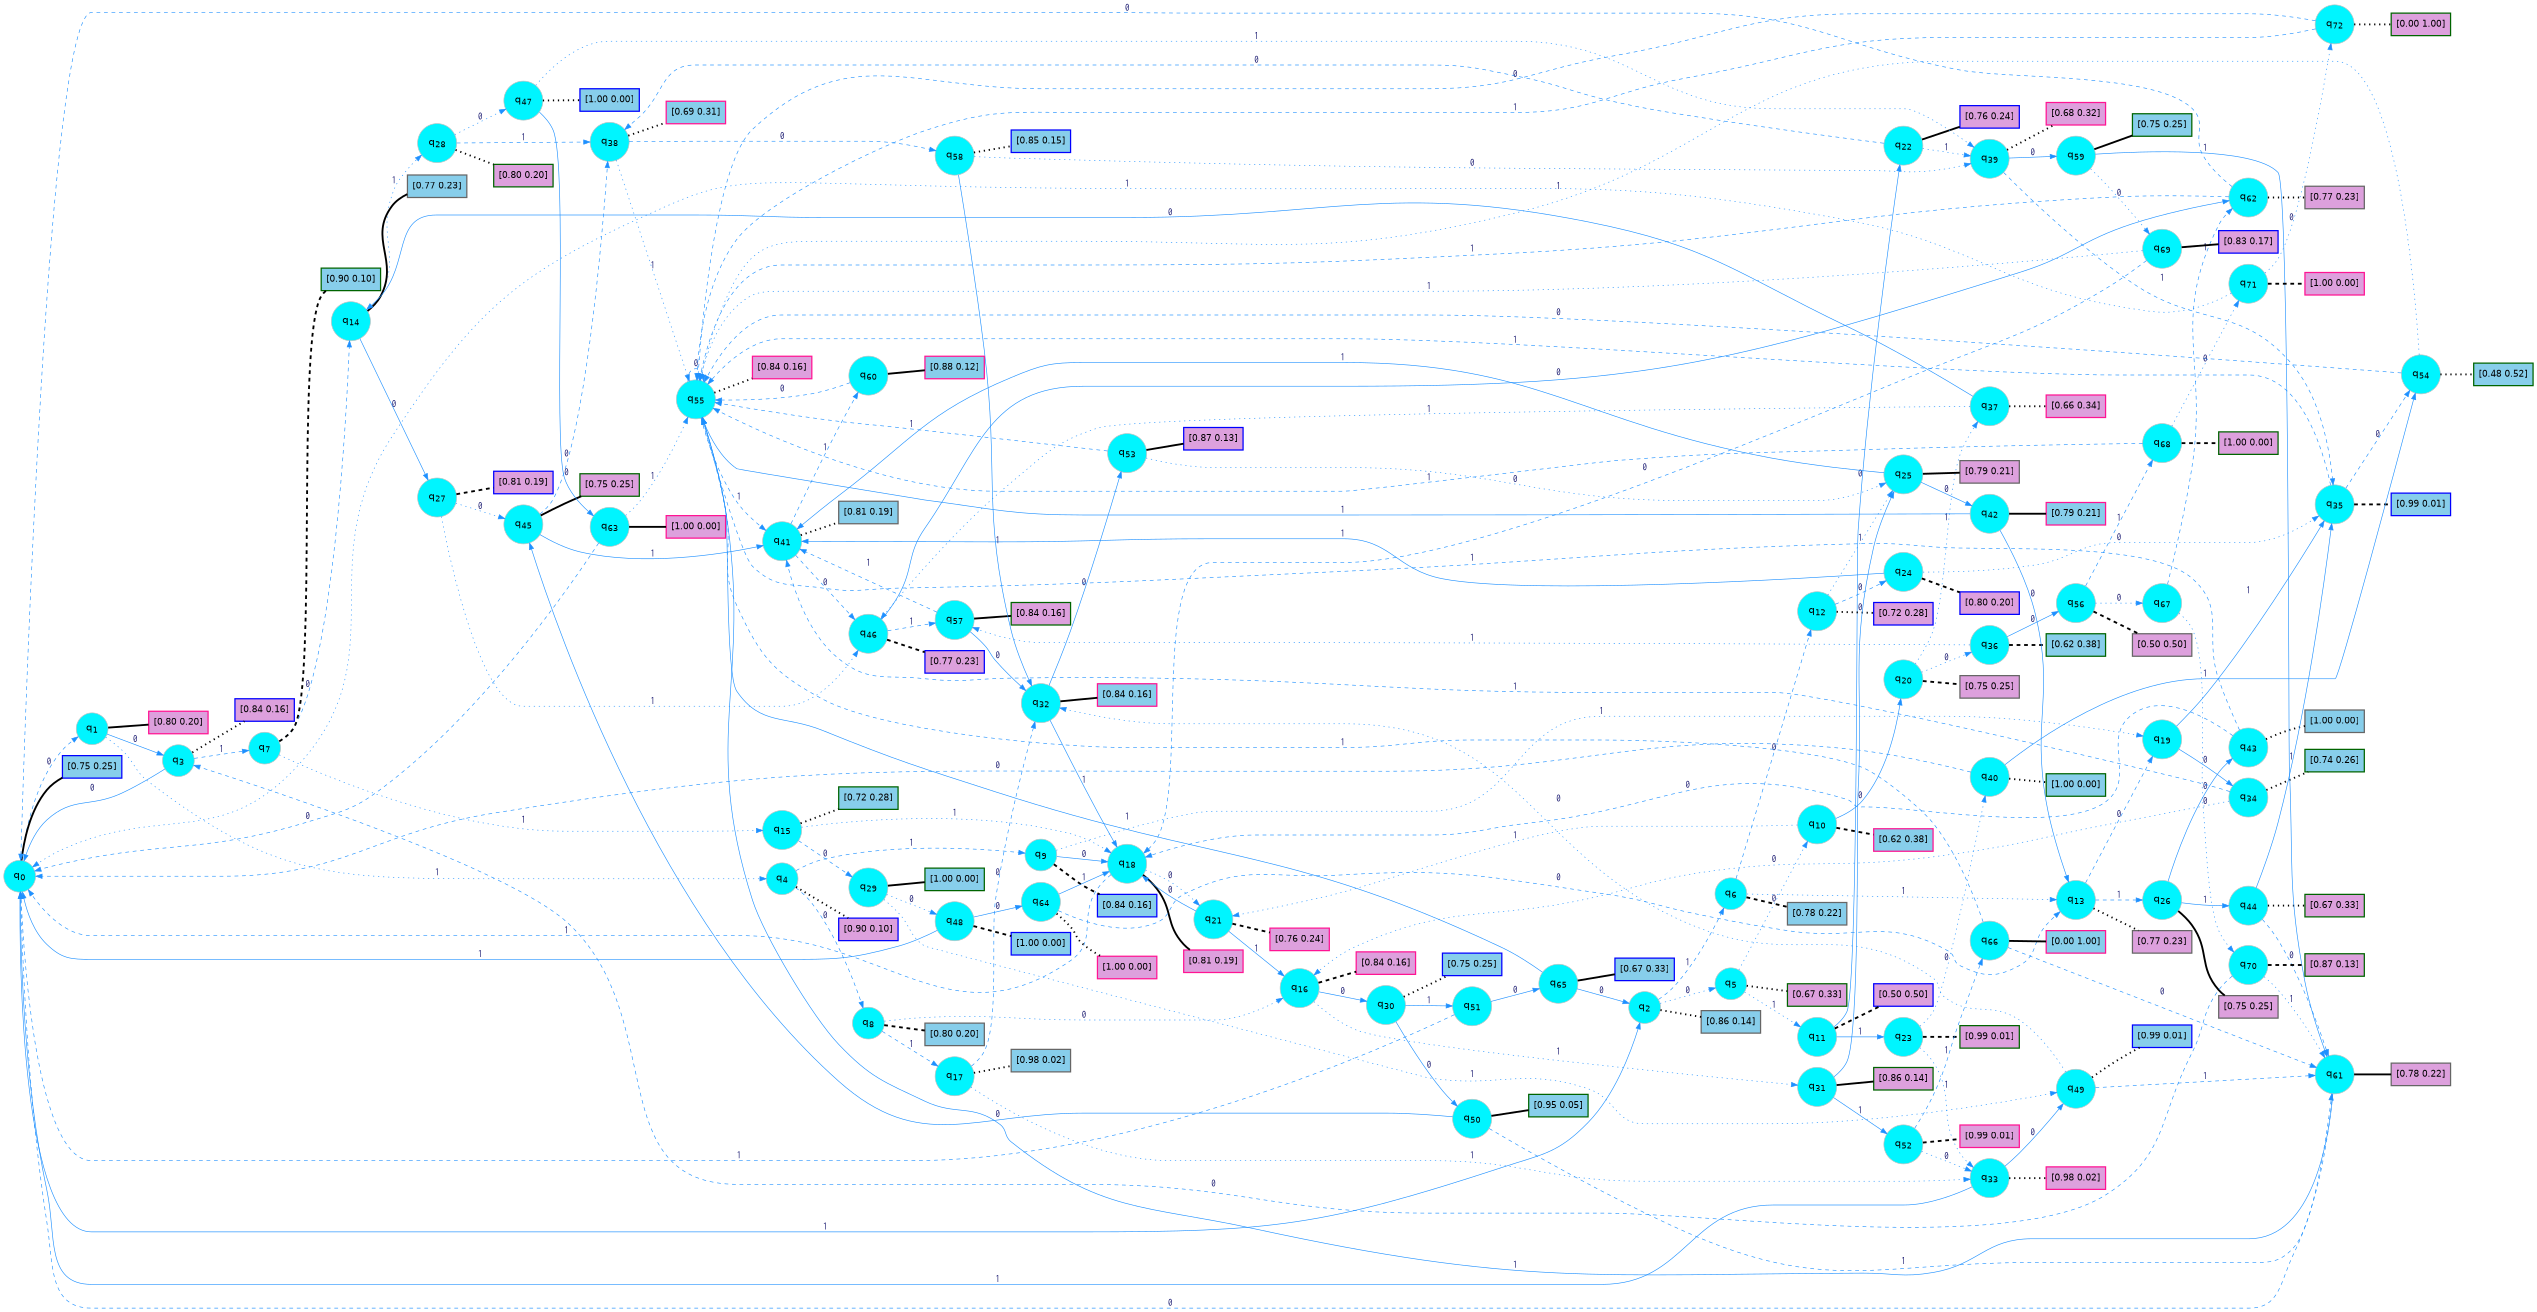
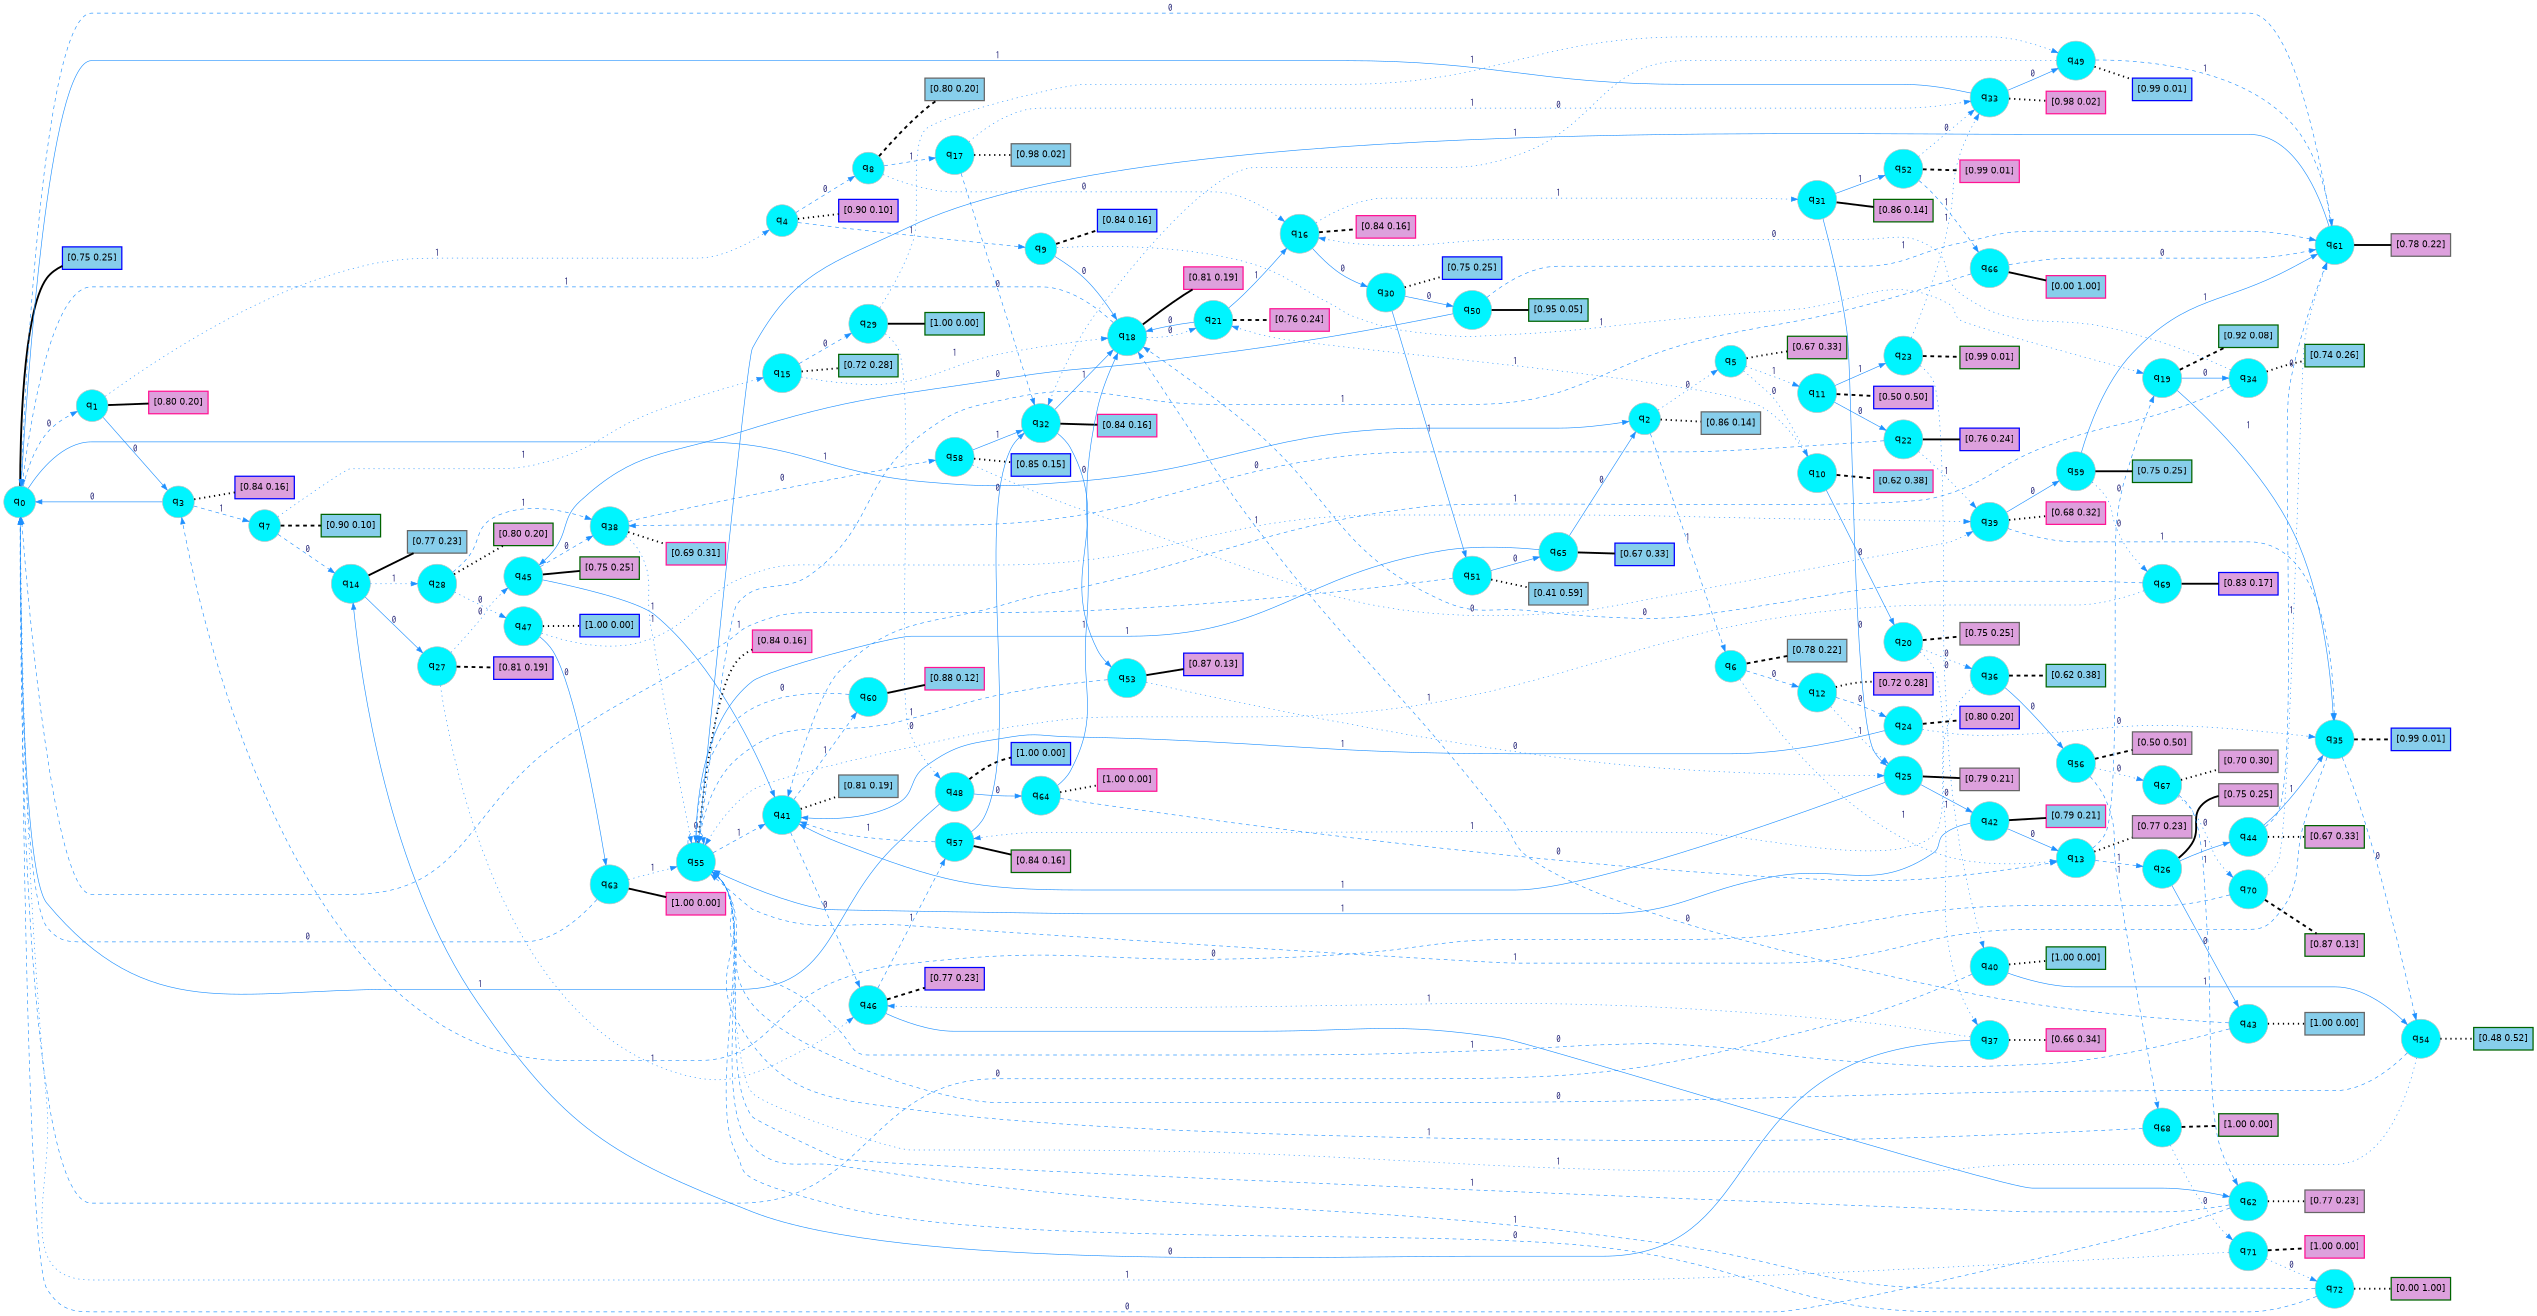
node "[0.92 0.08]": added
node "[0.41 0.59]": added
node "[0.70 0.30]": added
